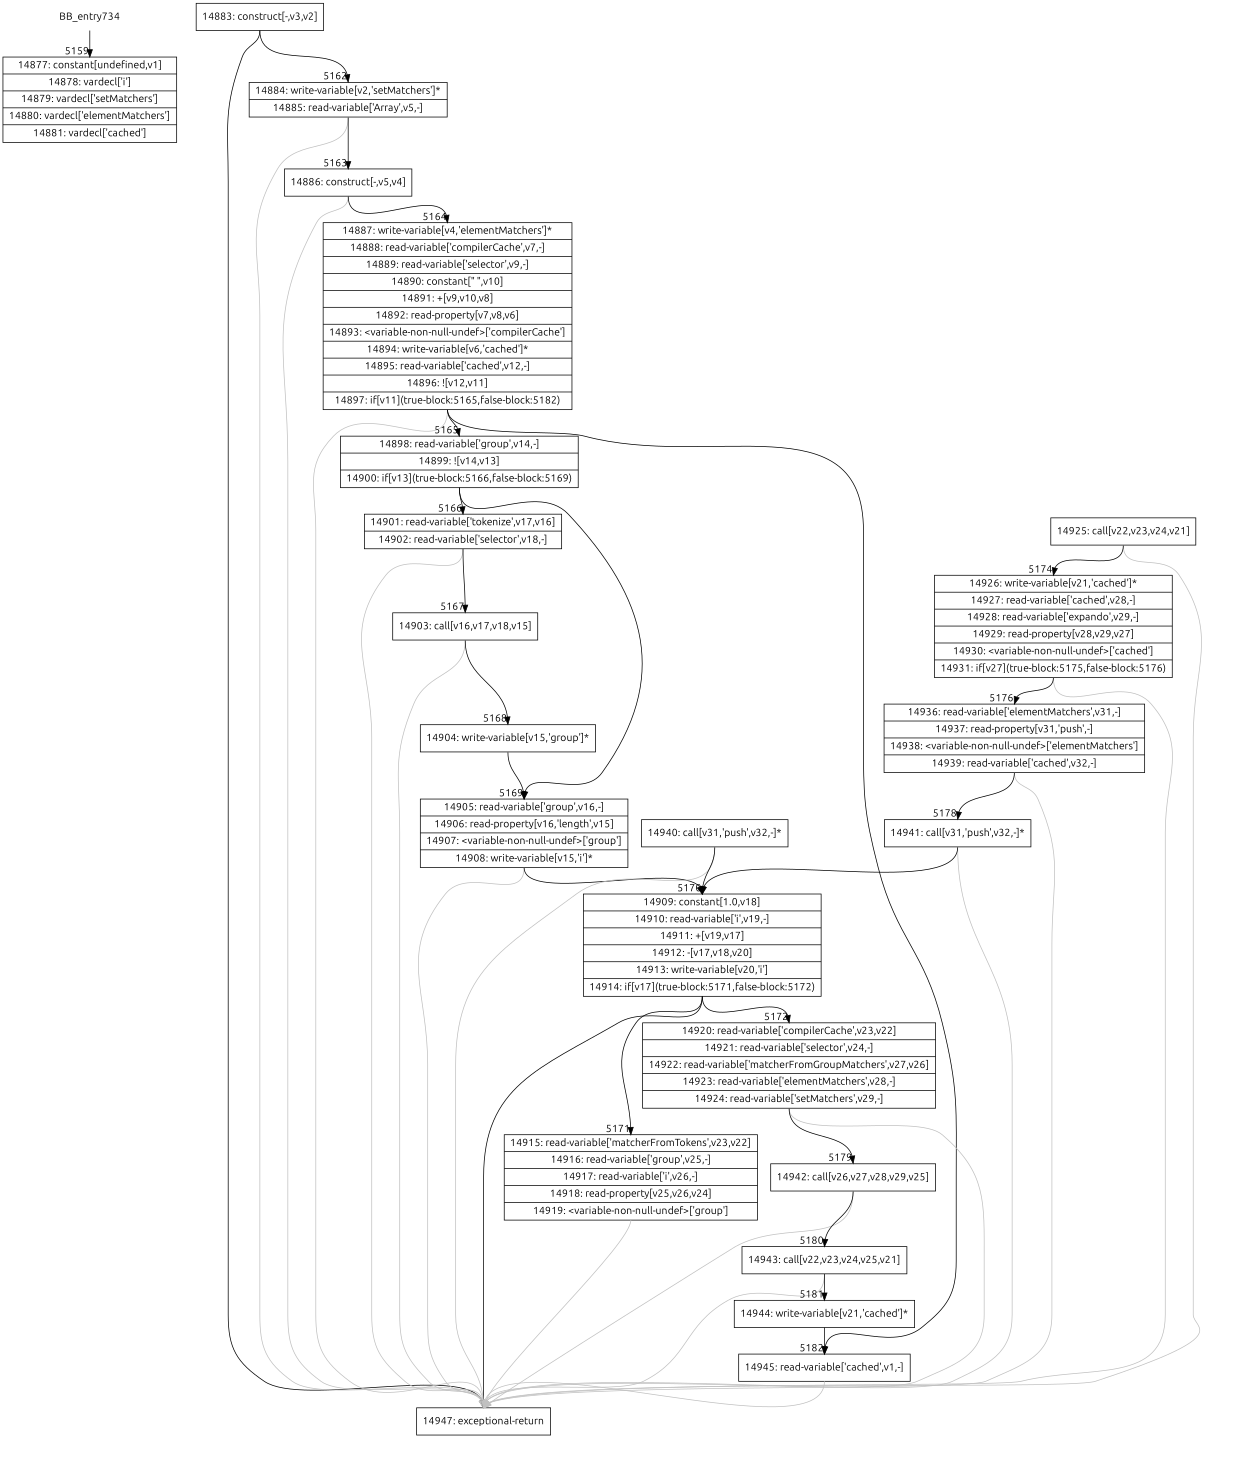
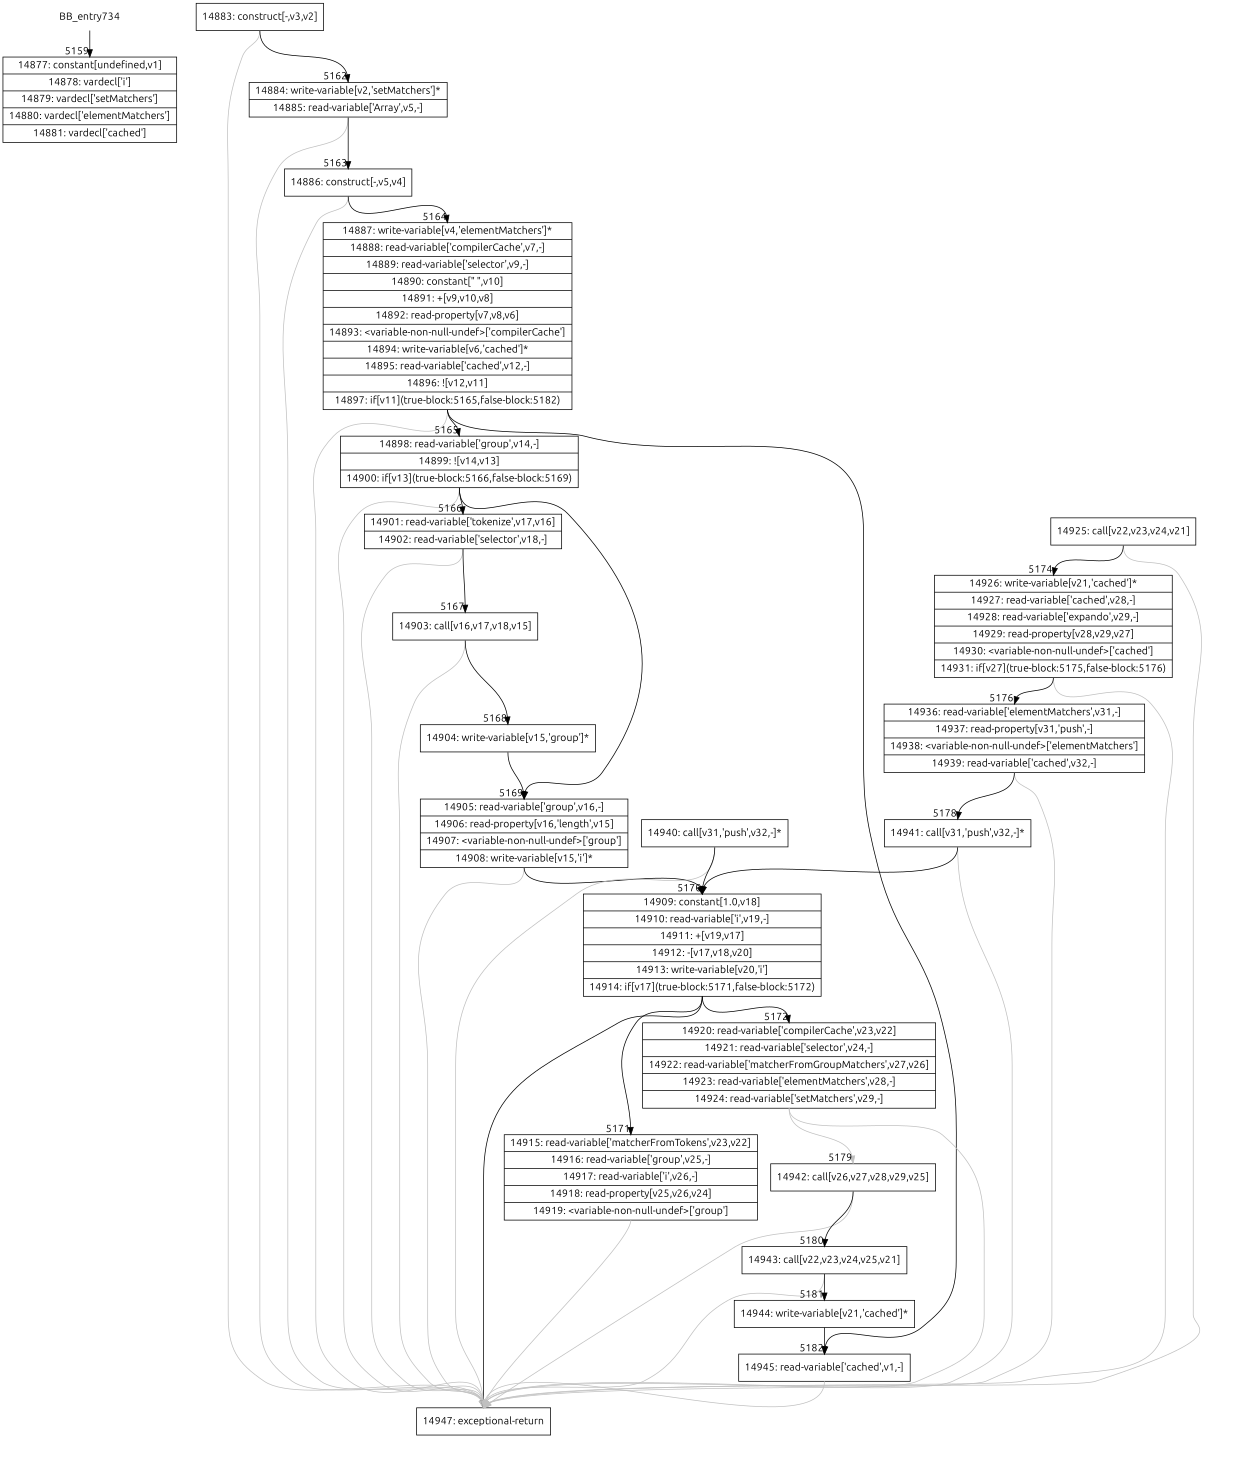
edge "14883: construct[-,v3,v2]" -> "14947: exceptional-return": color black -> gray
edge "14898: read-variable['group',v14,-]" -> "14947: exceptional-return": added
edge "14920: read-variable['compilerCache',v23,v22]" -> "14942: call[v26,v27,v28,v29,v25]": color black -> gray
